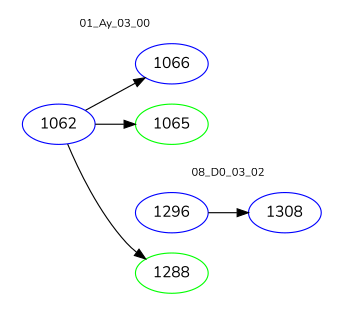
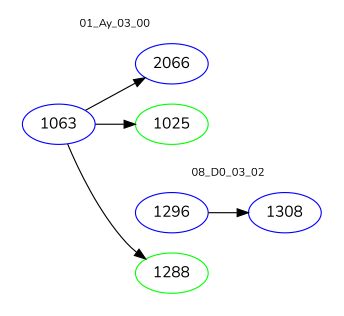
node "1066": label "1066" -> "2066"
node "1062": label "1062" -> "1063"
node "1065": label "1065" -> "1025"
